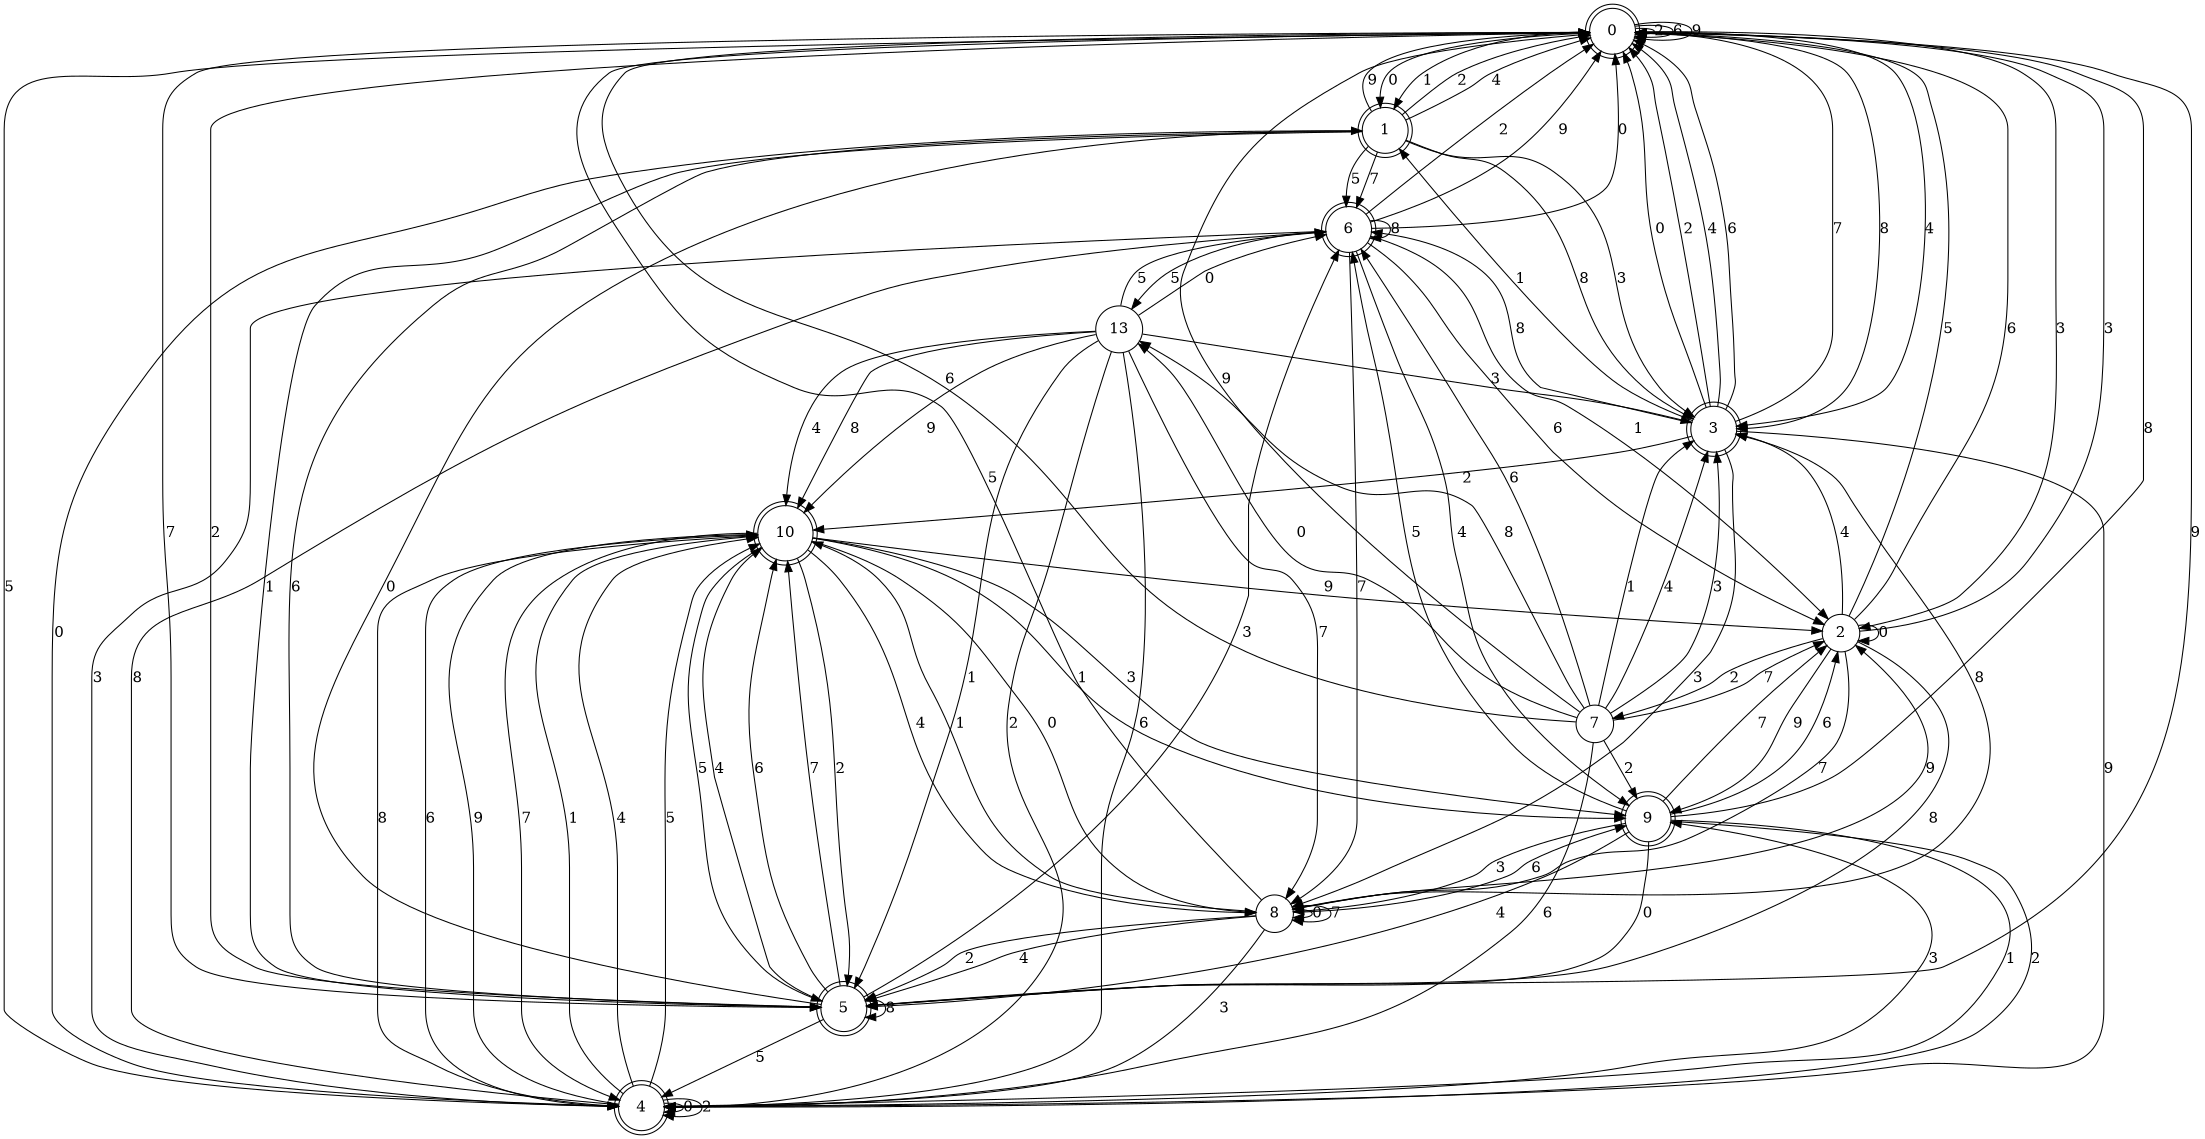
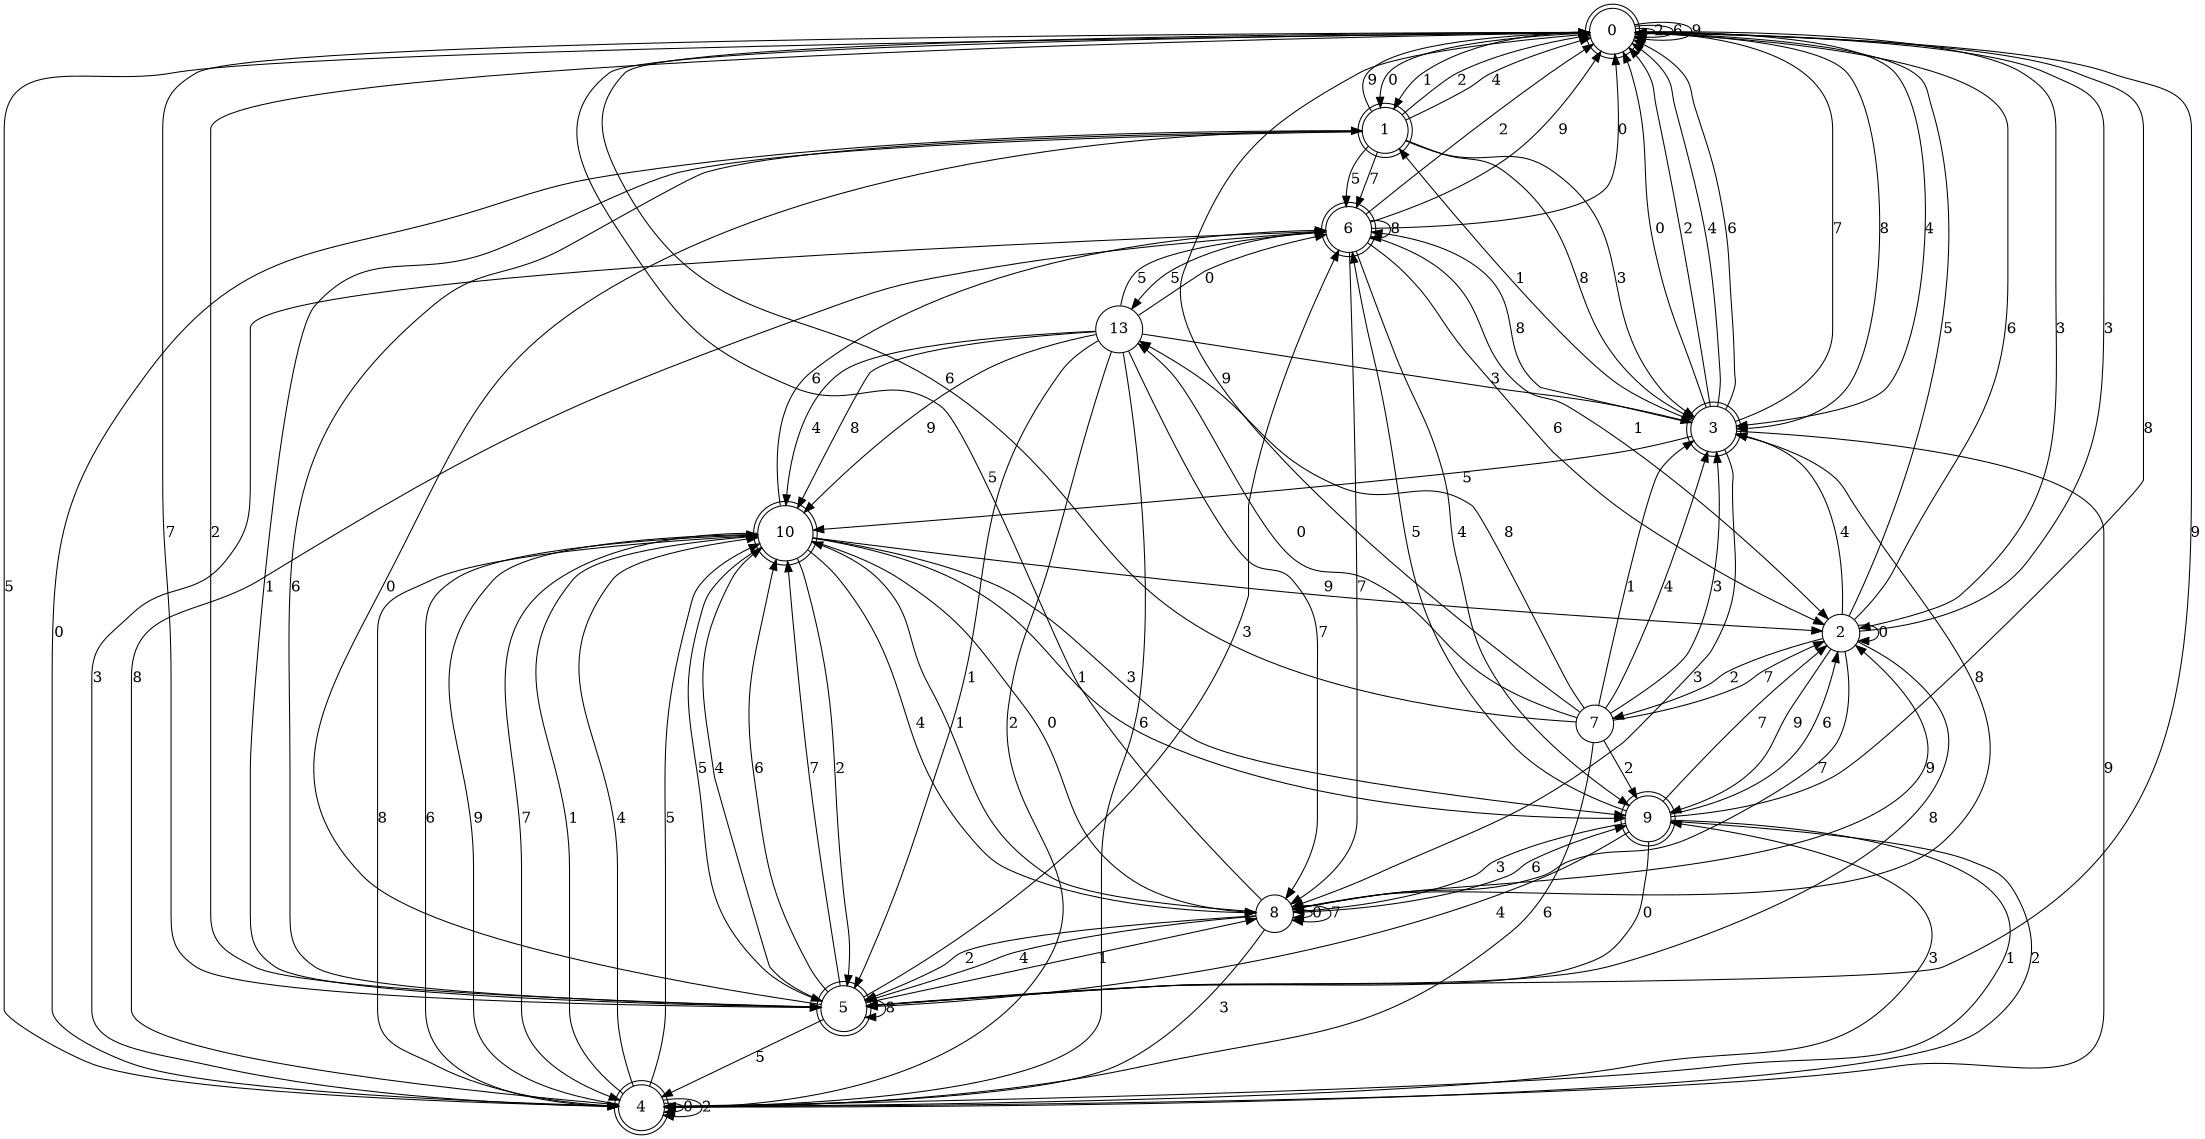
edge "3" -> "10": label "2" -> "5"
edge "7" -> "6": now "10" -> "6"
edge "5" -> "8": added, label "1"
